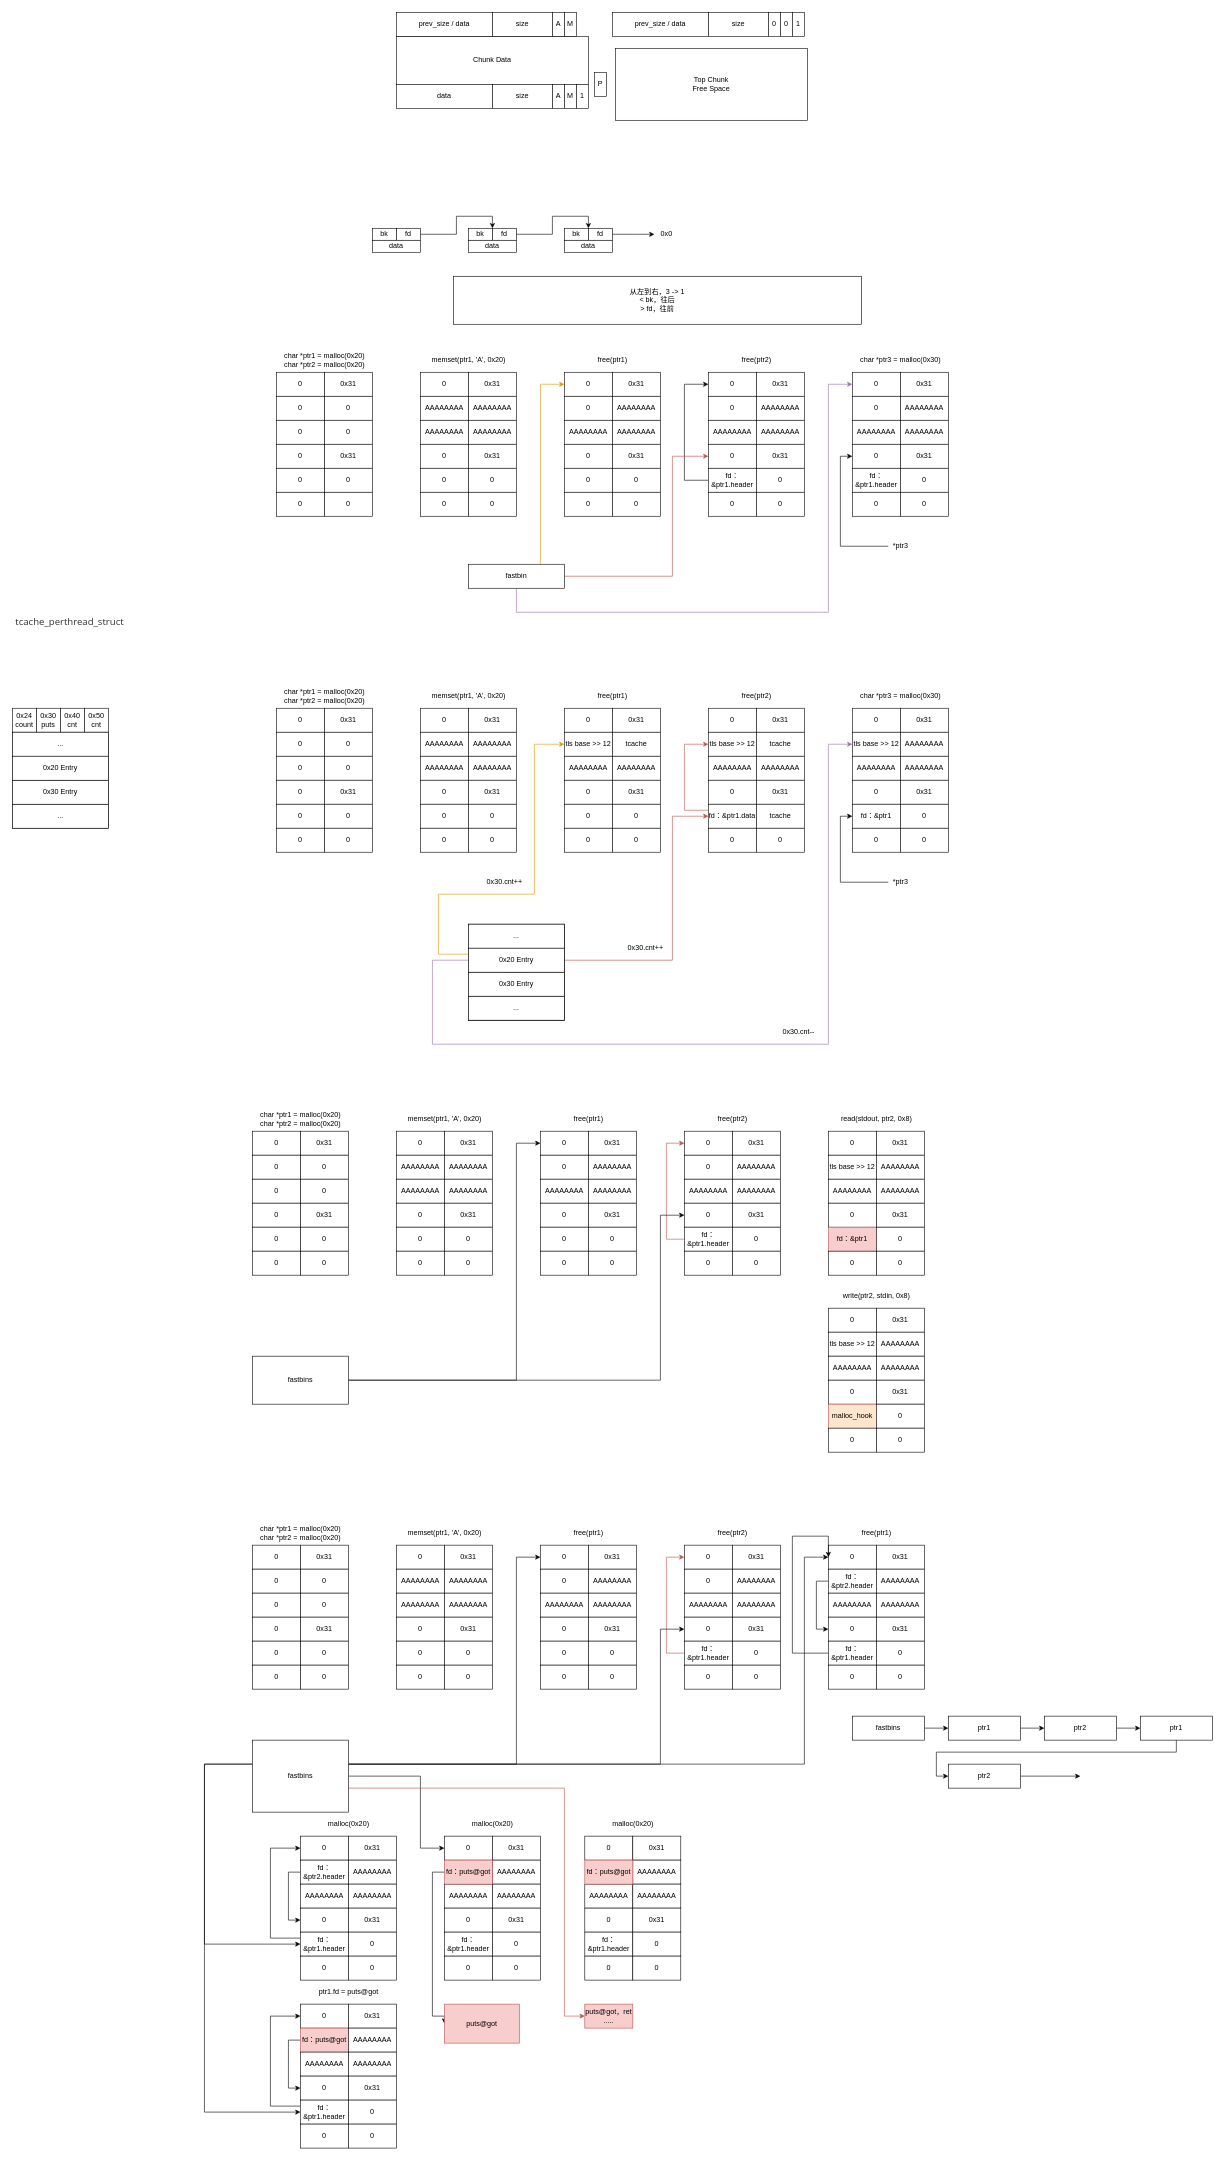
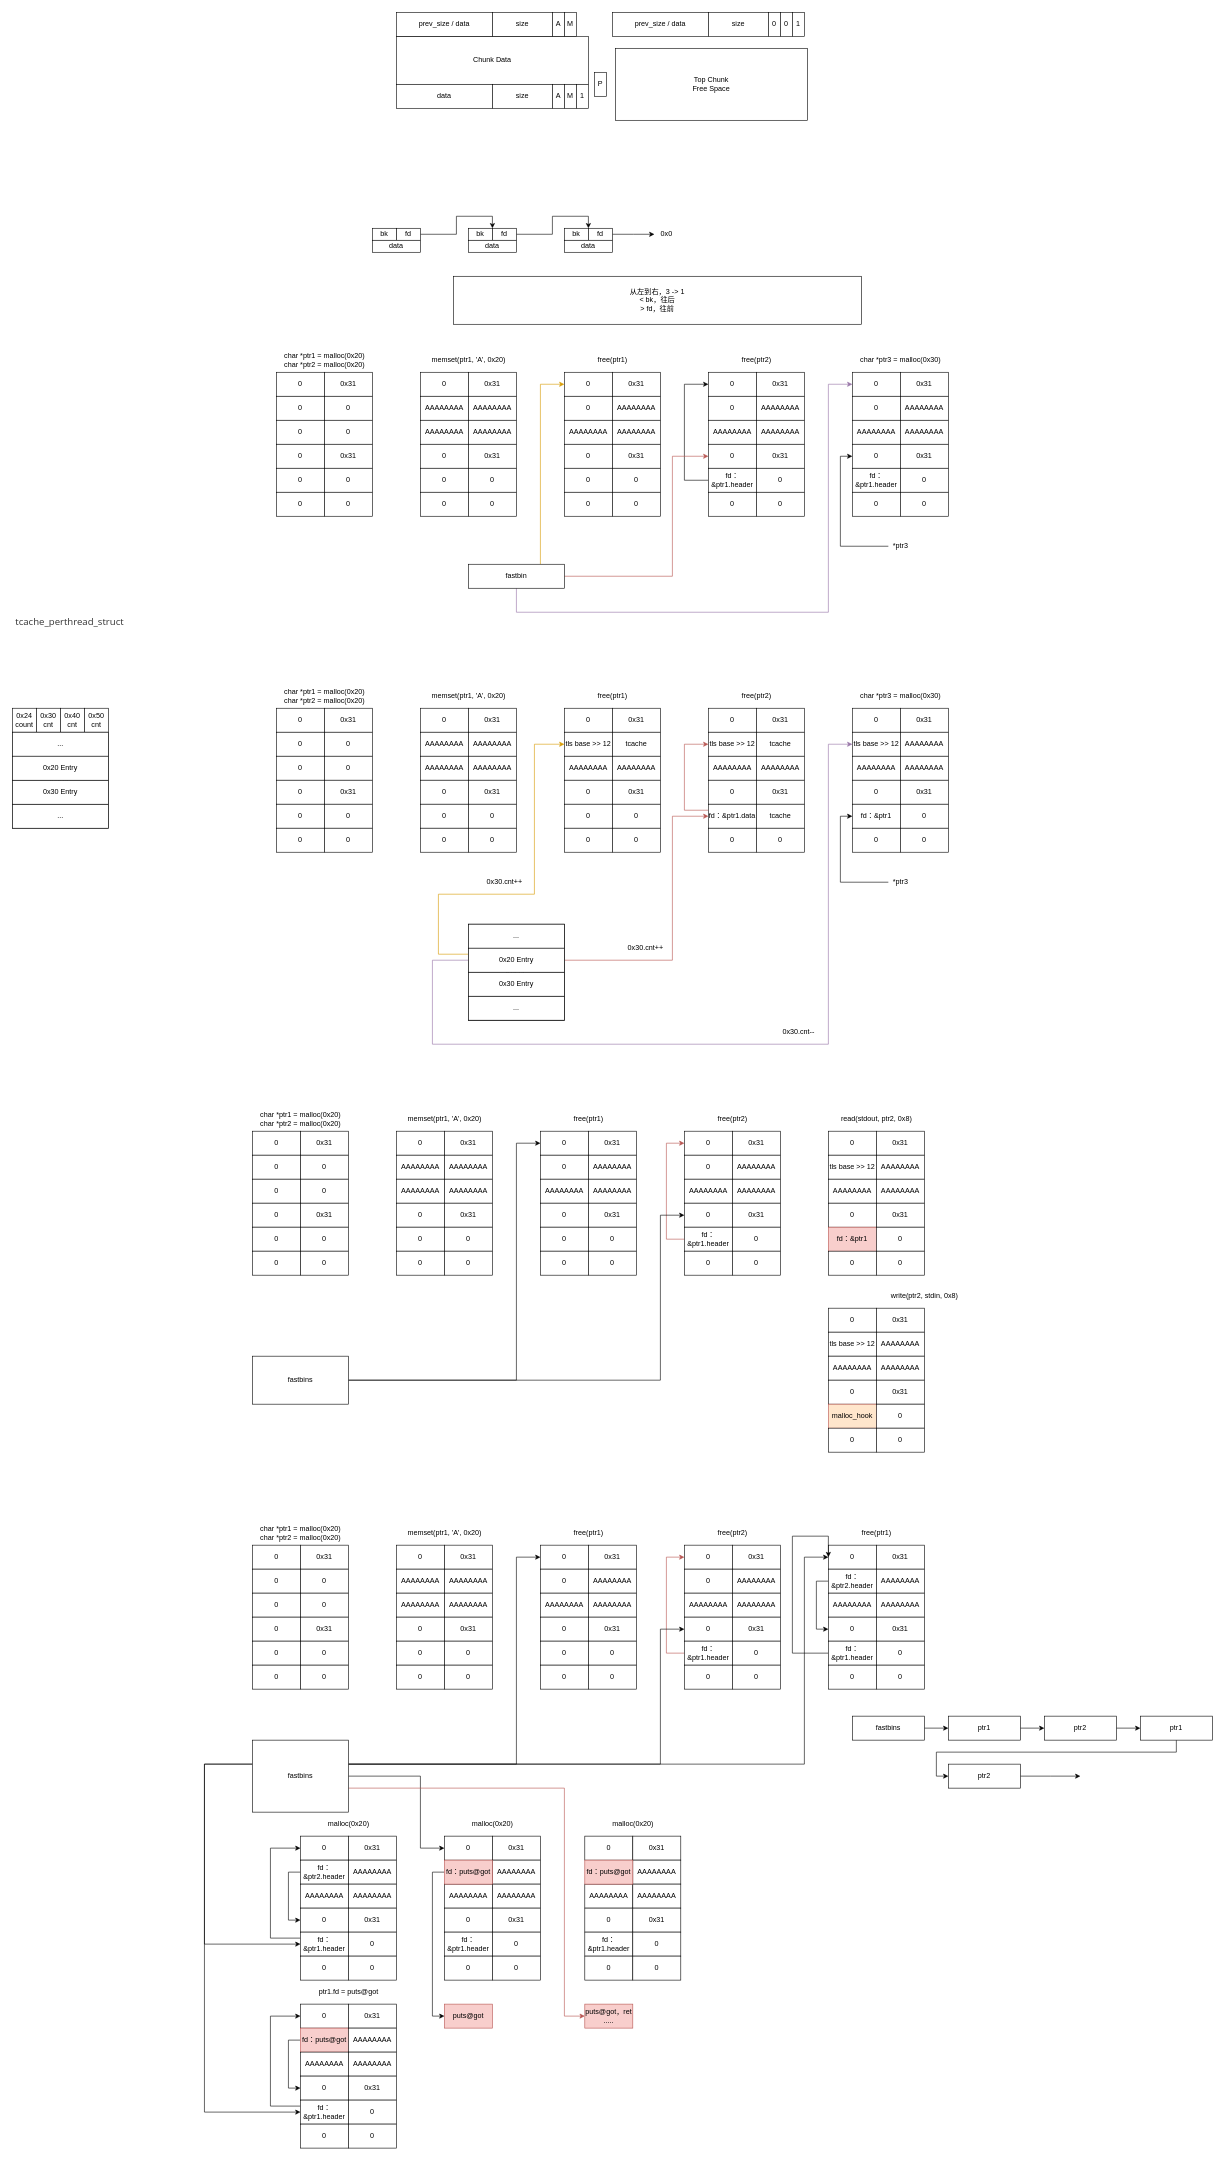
node "0x30 puts": label "0x30 puts" -> "0x30 cnt"
node "write(ptr2, stdin, 0x8)": moved (876, 1296) -> (924, 1296)
node "puts@got": size 75x39 -> 48x24
